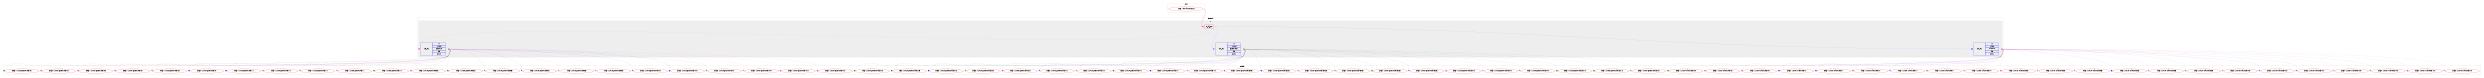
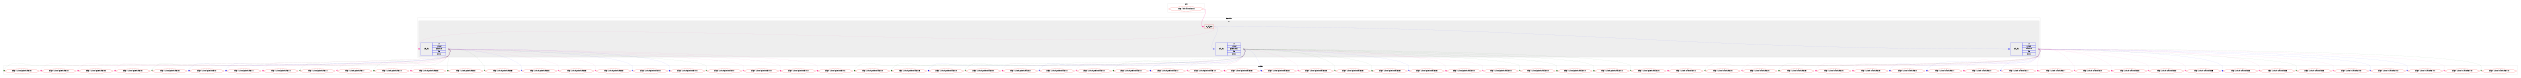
node "portage://sys-kernel/vanilla-kernel-5.4.207": added
